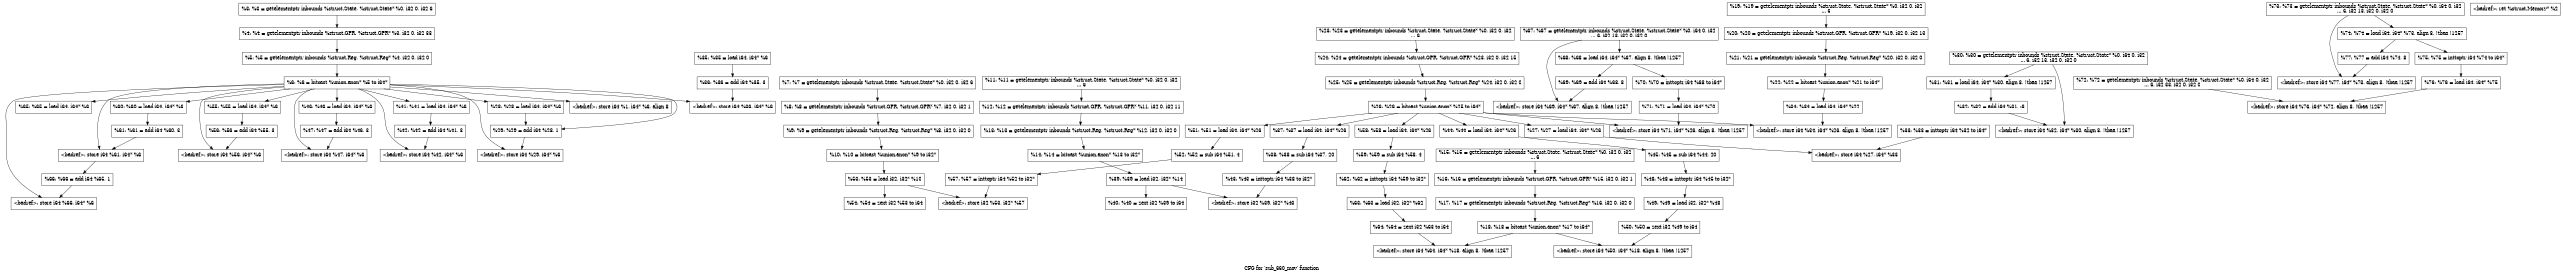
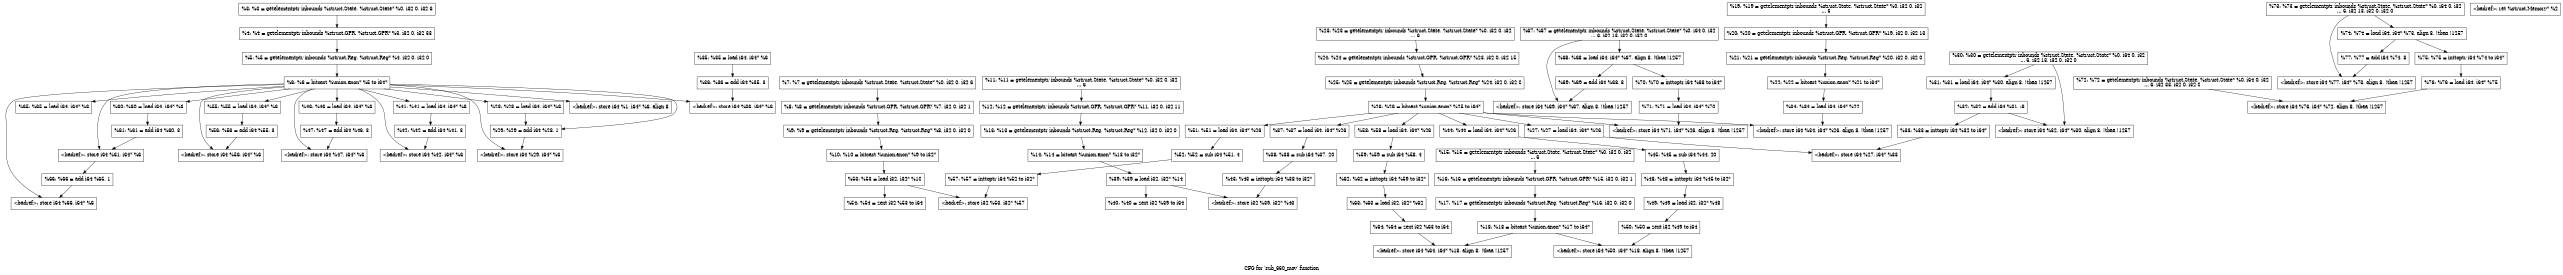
edge "%32: %32 = add i64 %31, -8" -> "%33: %33 = inttoptr i64 %32 to i64*": added
